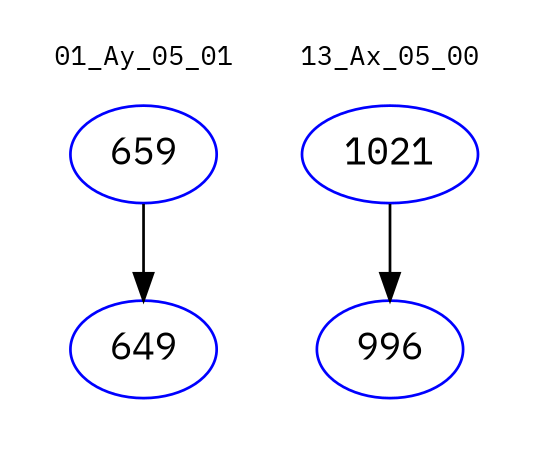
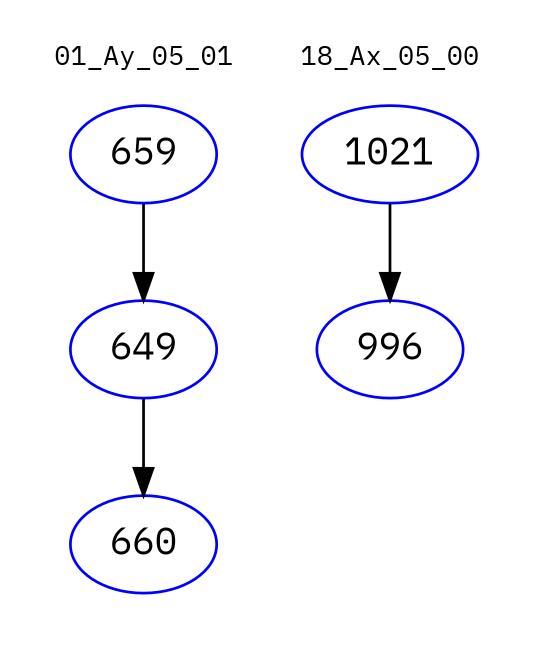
cluster "13_Ax_05_00": label "13_Ax_05_00" -> "18_Ax_05_00"
node "660": added
